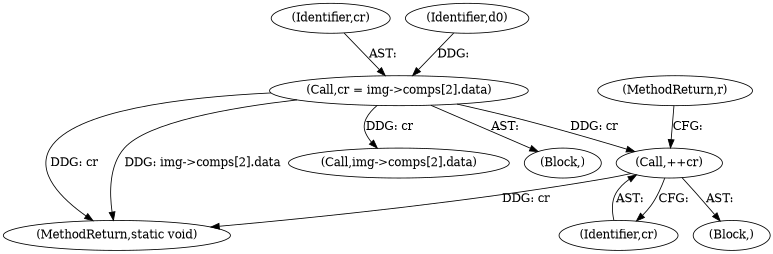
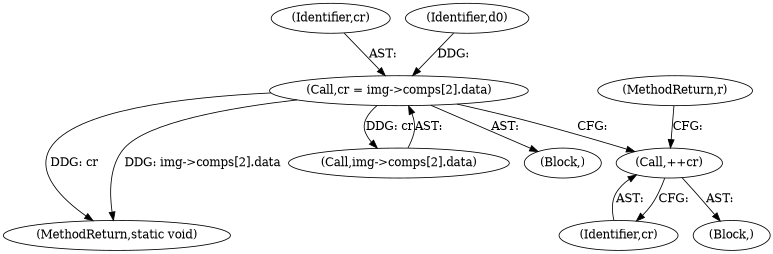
edge "(Call,cr = img->comps[2].data)" -> "(Call,++cr)": label "DDG: cr" -> "CFG: "
edge "(Call,img->comps[2].data)" -> "(Call,cr = img->comps[2].data)": added, label "AST:"
edge "(Call,++cr)" -> "(MethodReturn,static void)": removed, label "DDG: cr"
